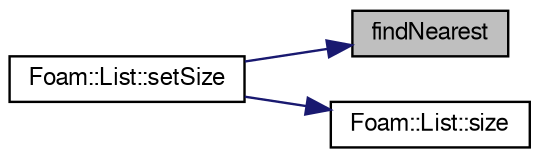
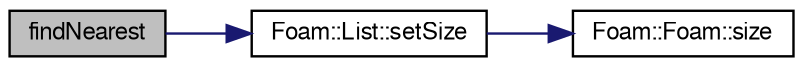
edge "Foam::List::setSize" -> "findNearest": reversed
node "Foam::List::size": label "Foam::List::size" -> "Foam::Foam::size"
